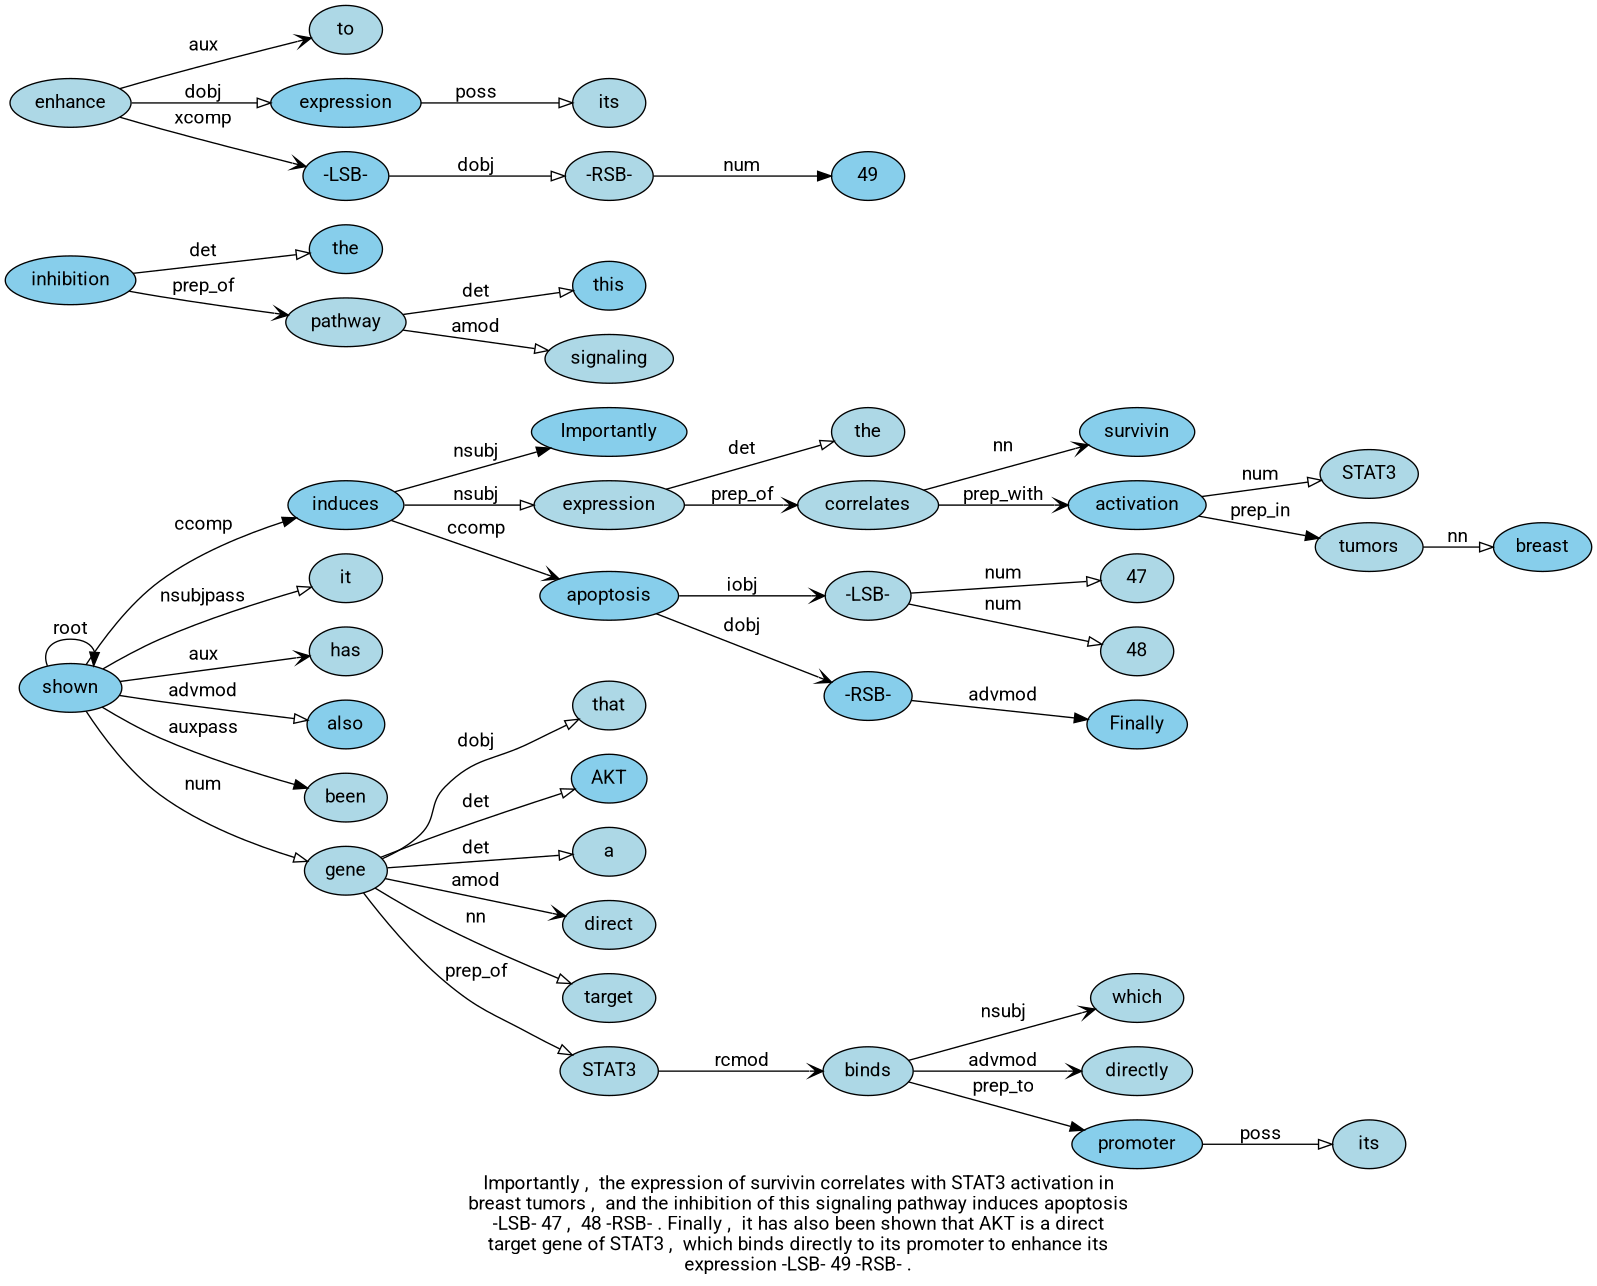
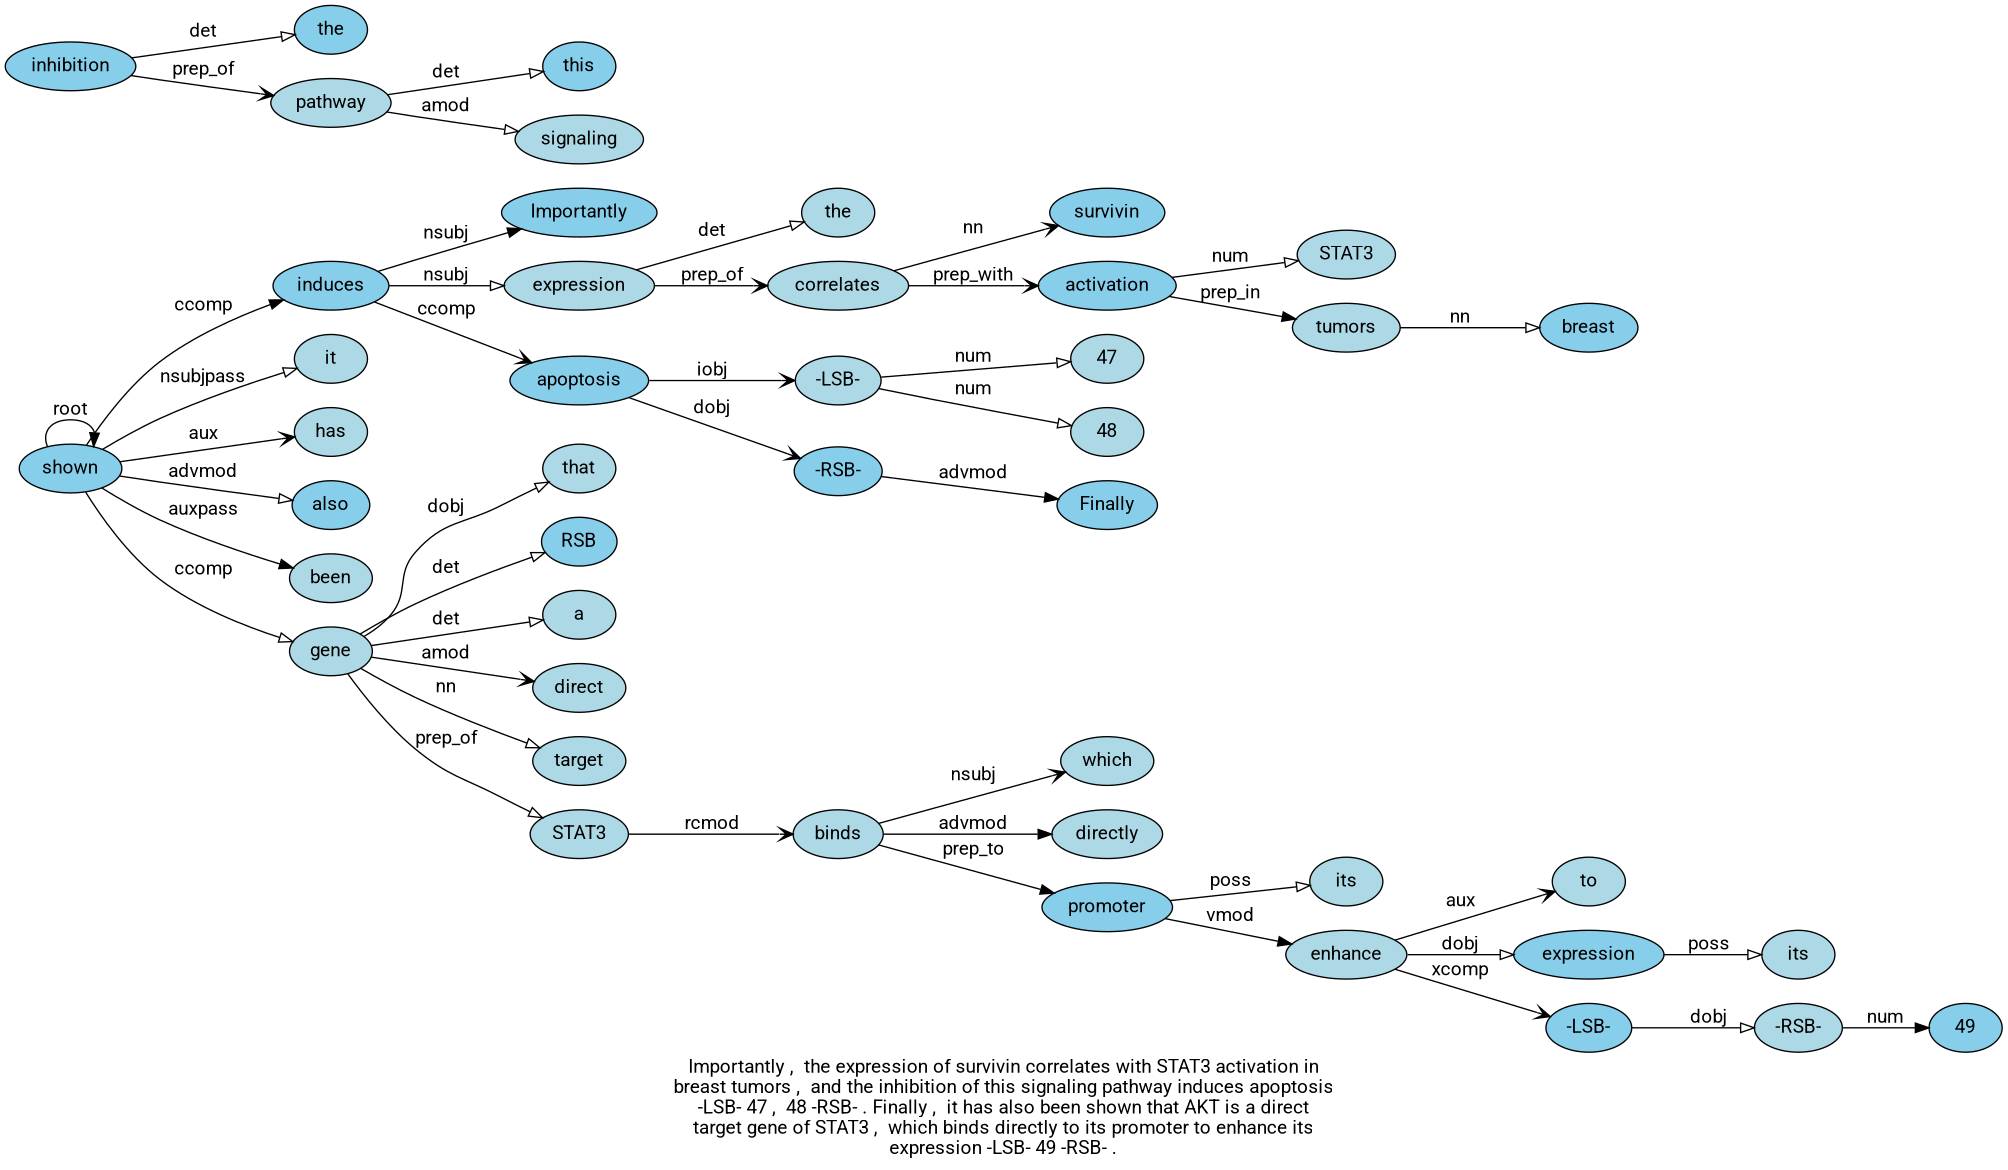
node "AKT": label "AKT" -> "RSB"
edge "shown" -> "gene": label "num" -> "ccomp"
edge "promoter" -> "enhance": added, label "vmod"
edge "binds" -> "directly": arrowhead vee -> normal
